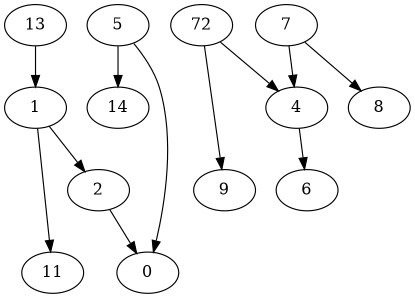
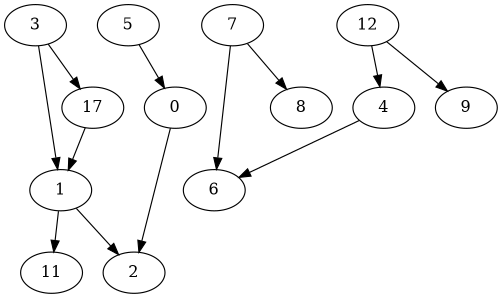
node "3": added
node "13": label "13" -> "17"
node "72": label "72" -> "12"
edge "7" -> "4": now "7" -> "6"
node "14": removed
edge "2" -> "0": reversed
